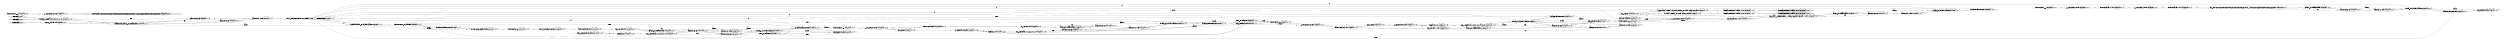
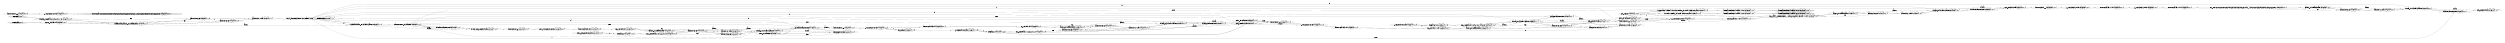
node "tuples = getTuples(solrStream)@@@51@@@['0', '0', '1']": added
node "testPercentile['0', '1', '0']": removed
node "tuple = tuples.get(0)@@@37@@@['1', '1', '0']": removed
